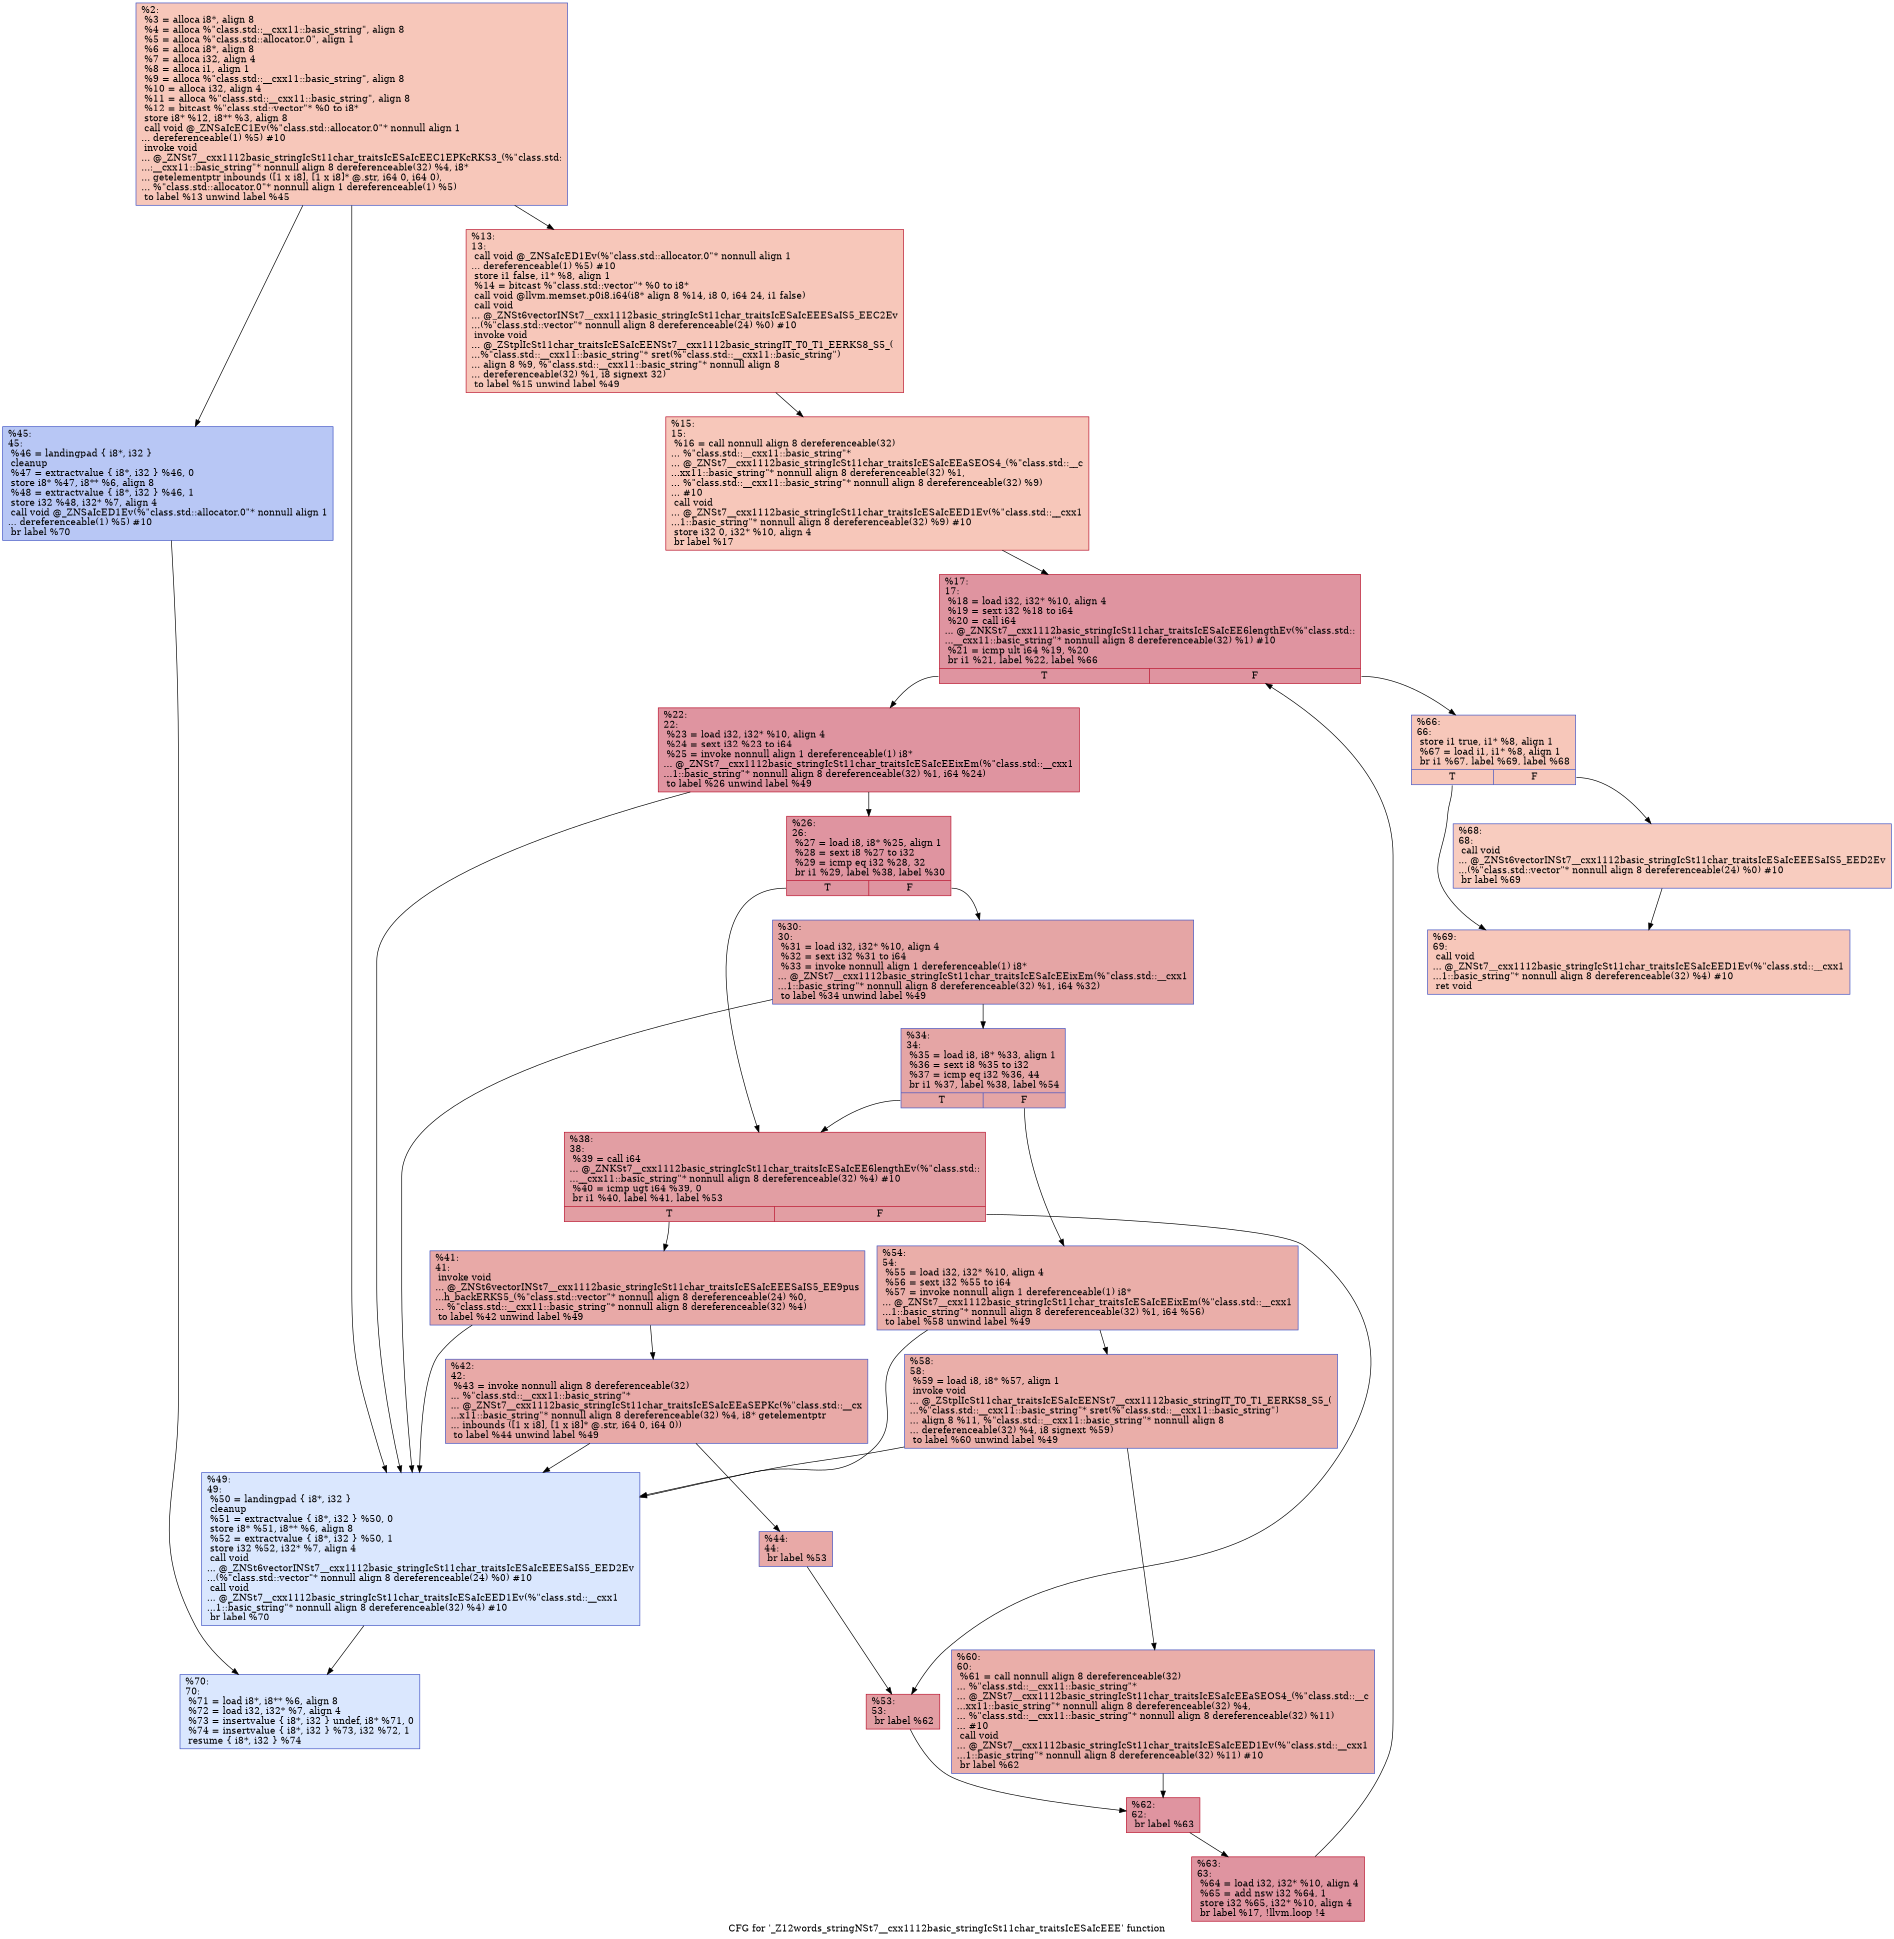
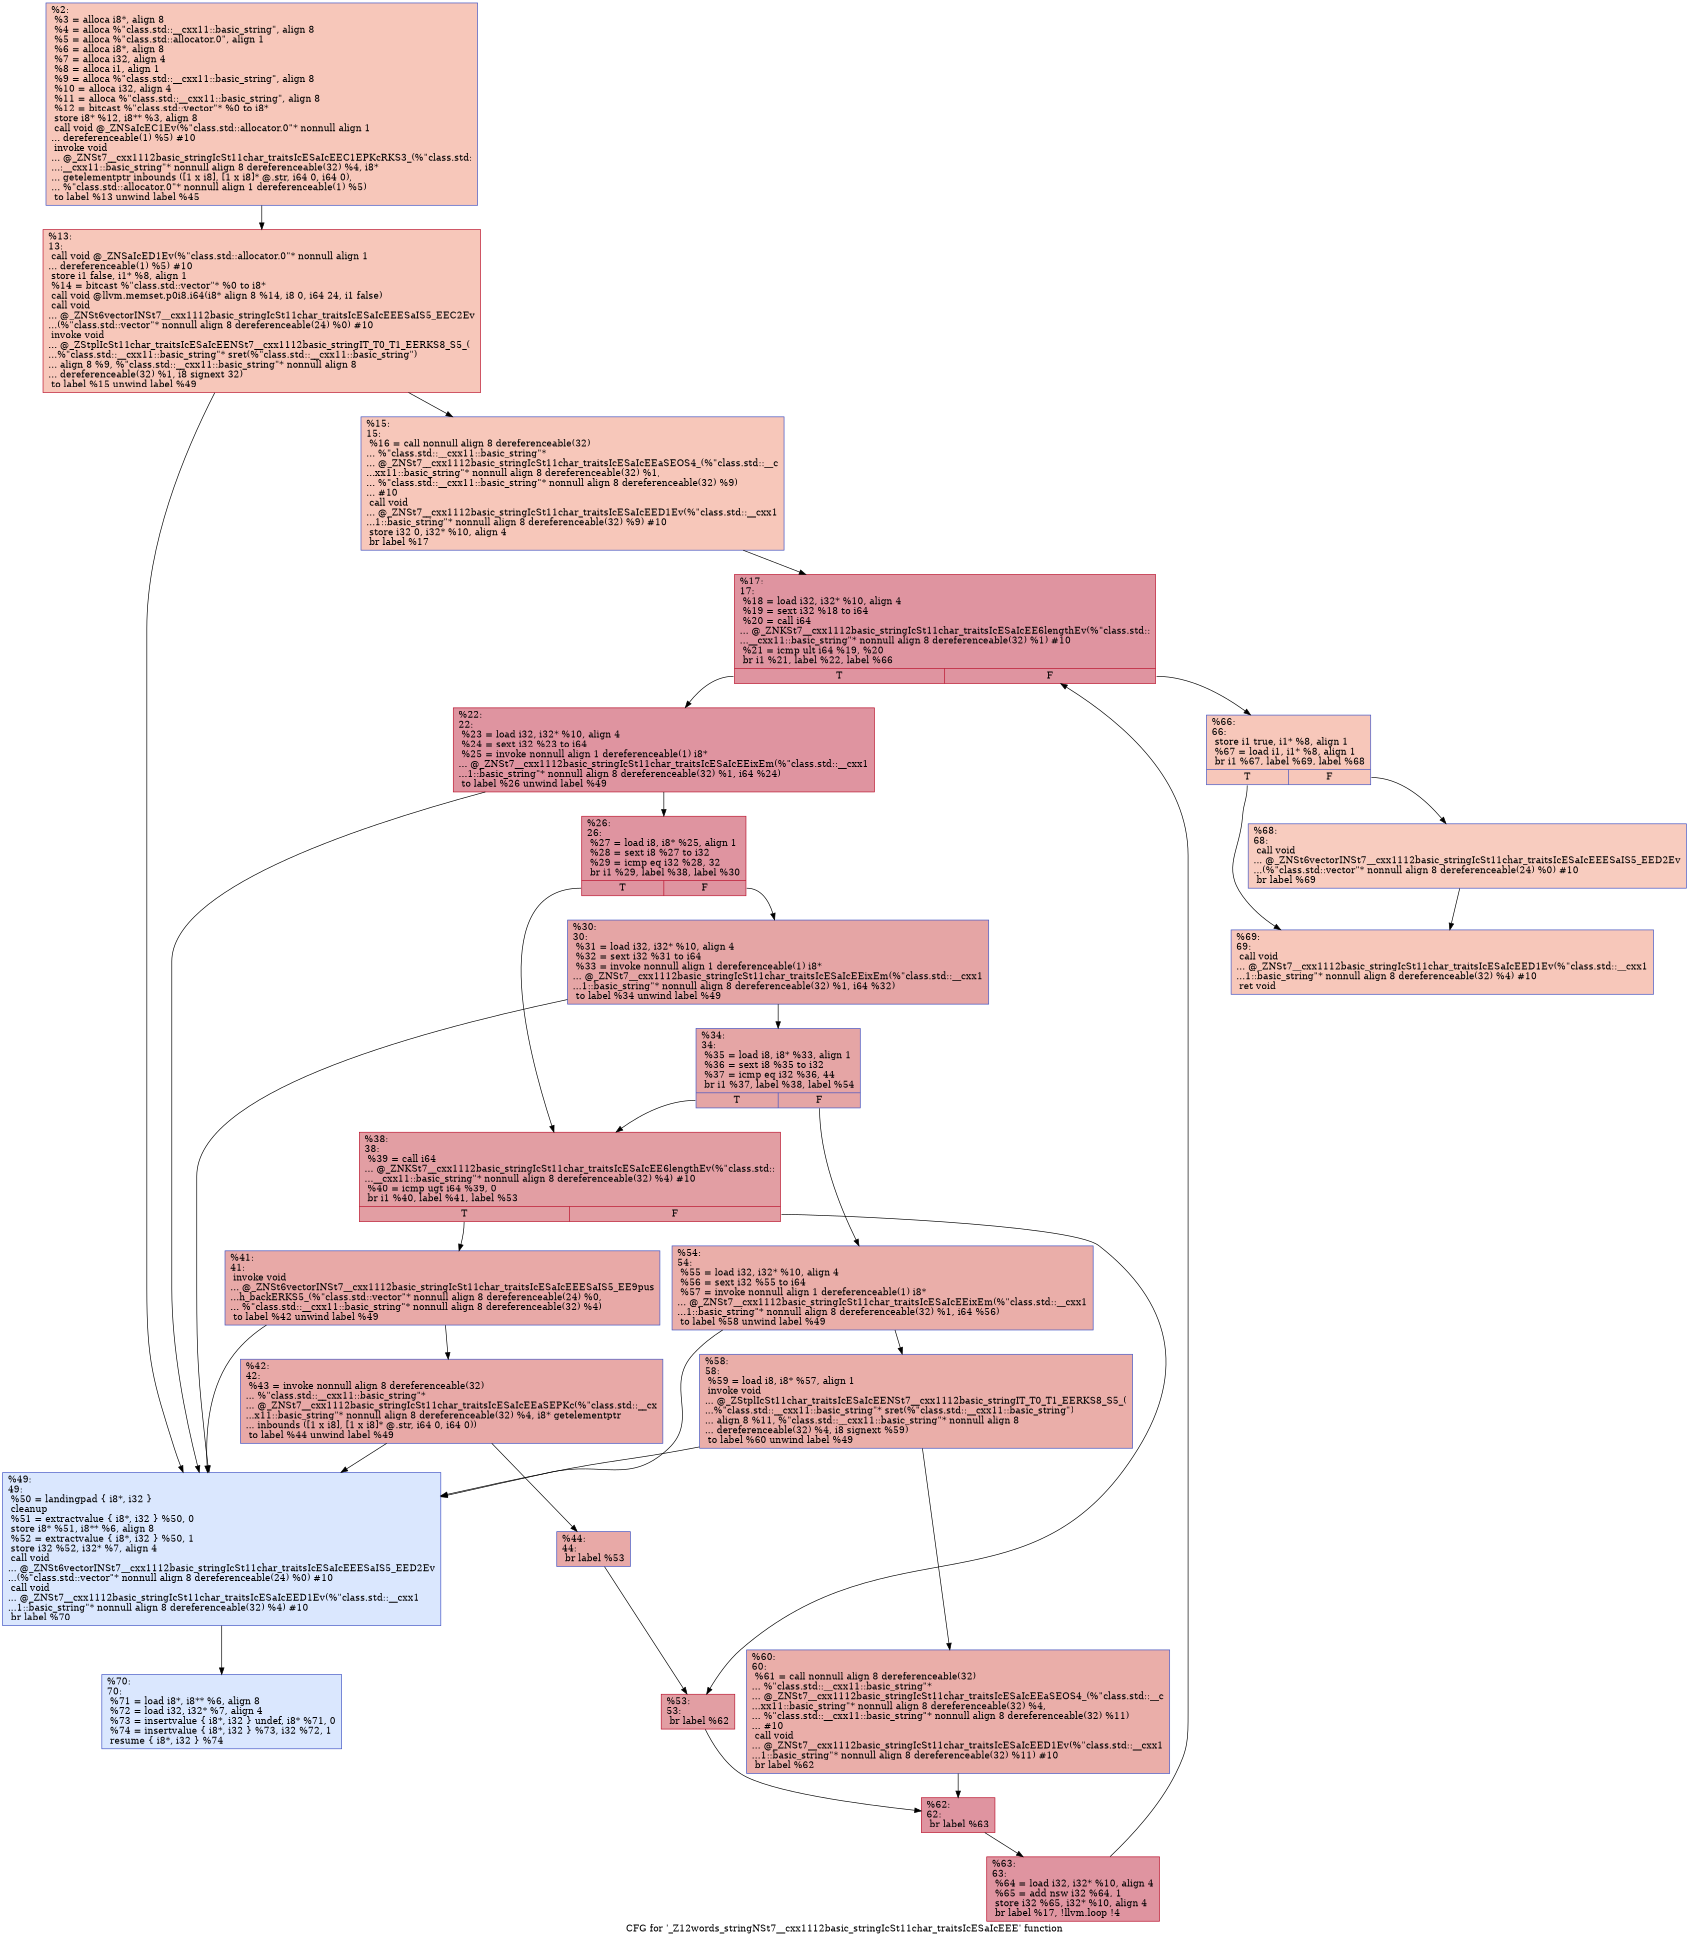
node "%45:": removed
node "%15:": color #b70d28ff -> #3d50c3ff
edge "%2:" -> "%49:": now "%13:" -> "%49:"
